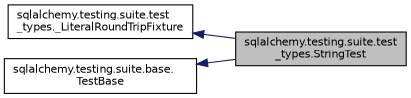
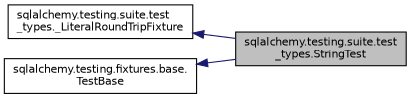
node "sqlalchemy.testing.suite.base. TestBase": label "sqlalchemy.testing.suite.base. TestBase" -> "sqlalchemy.testing.fixtures.base. TestBase"
